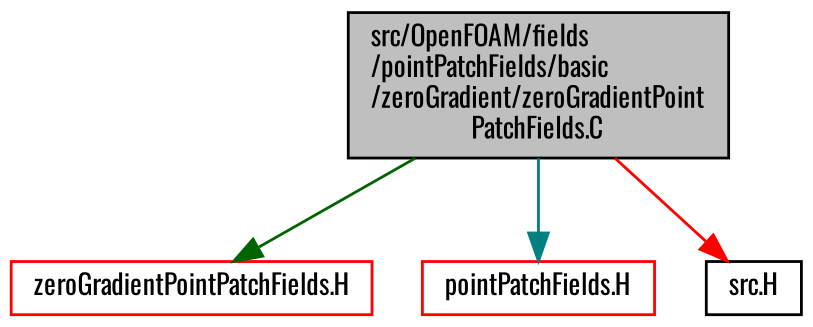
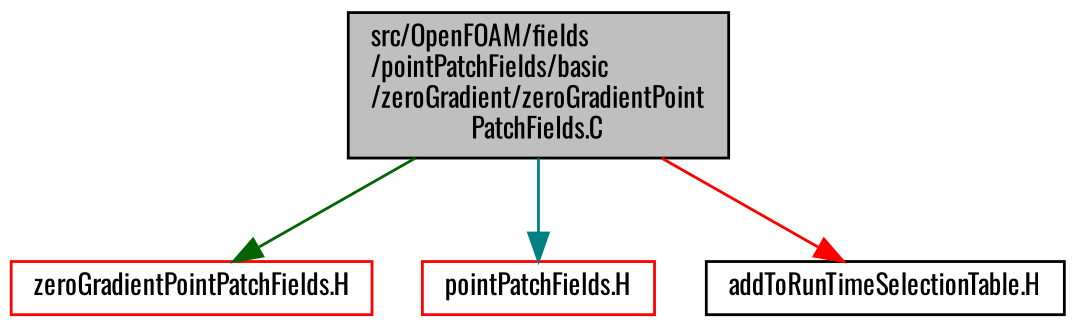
node "src.H": label "src.H" -> "addToRunTimeSelectionTable.H"
